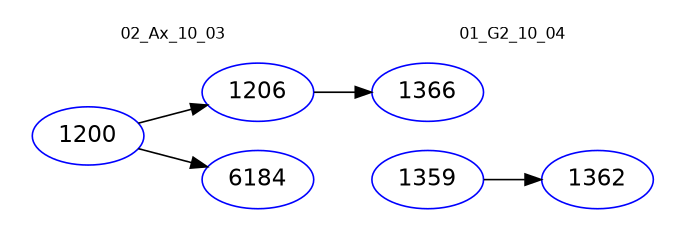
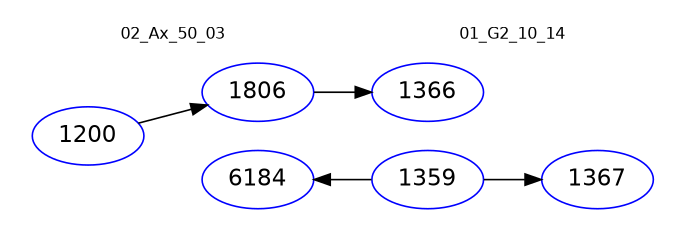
cluster "02_Ax_10_03": label "02_Ax_10_03" -> "02_Ax_50_03"
cluster "01_G2_10_04": label "01_G2_10_04" -> "01_G2_10_14"
node "1206": label "1206" -> "1806"
edge "1200" -> "6184": now "1359" -> "6184"
node "1362": label "1362" -> "1367"
